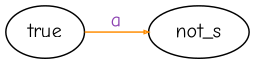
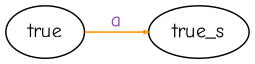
node "not_s": label "not_s" -> "true_s"
